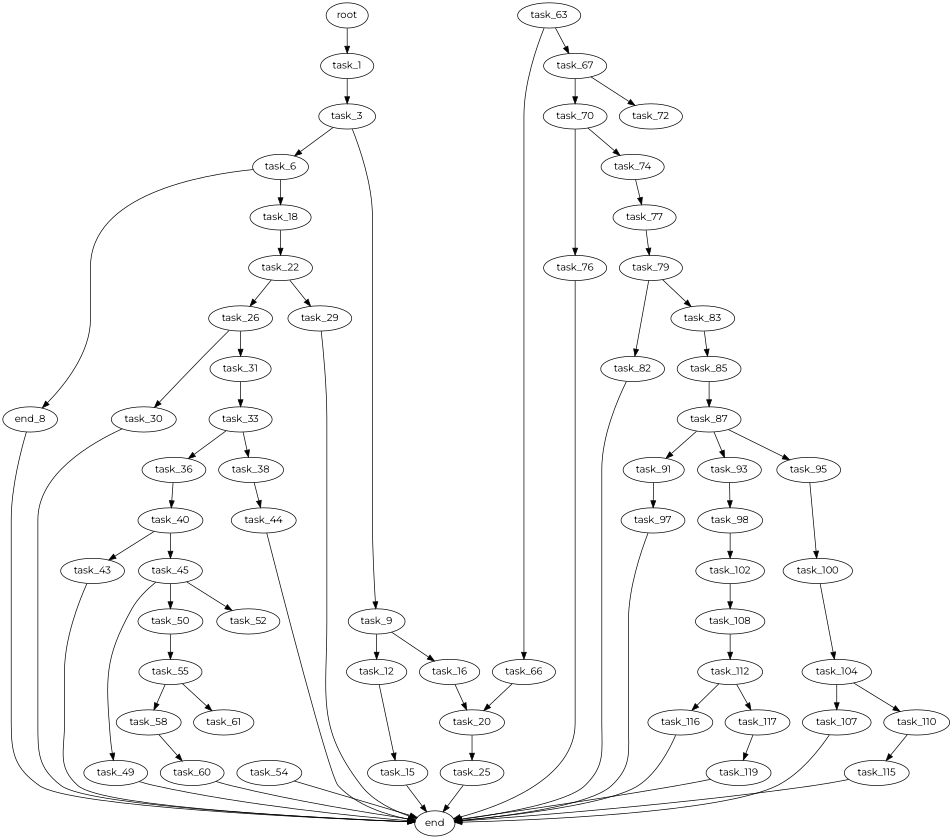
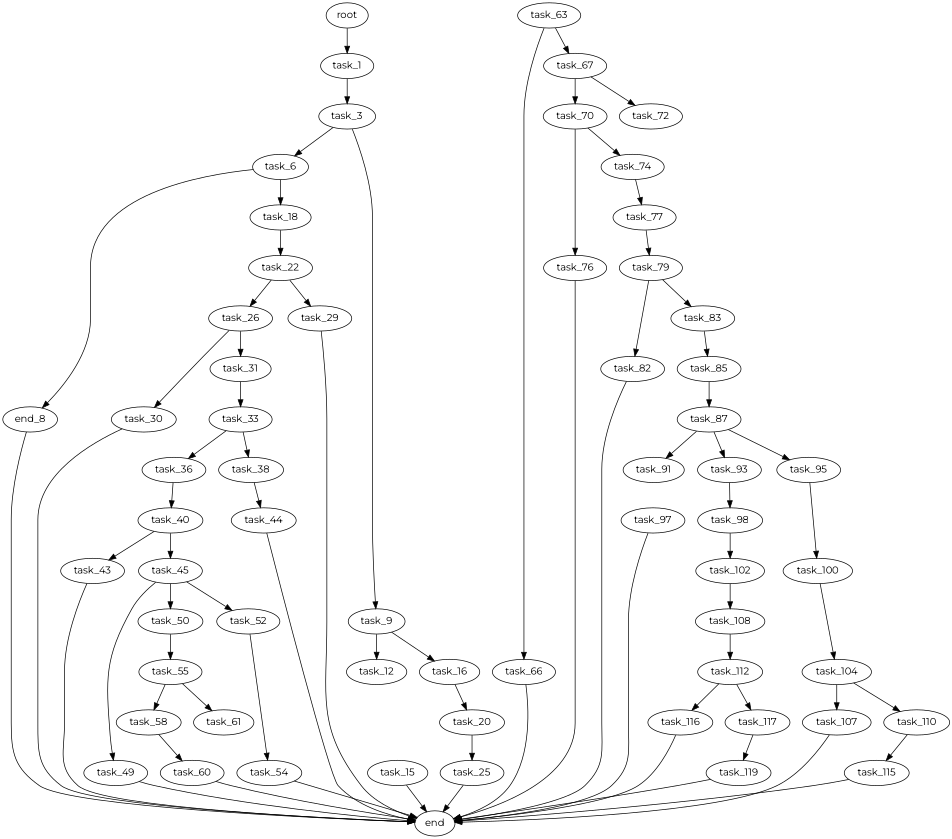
edge "task_91" -> "task_97": removed
edge "task_52" -> "task_54": added
edge "task_66" -> "task_20": now "task_66" -> "end"
edge "task_12" -> "task_15": removed
